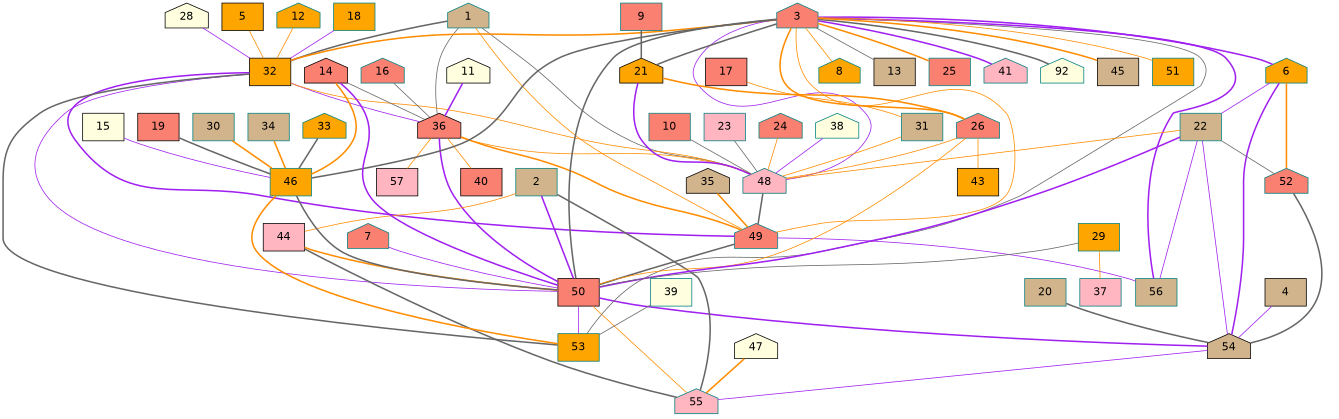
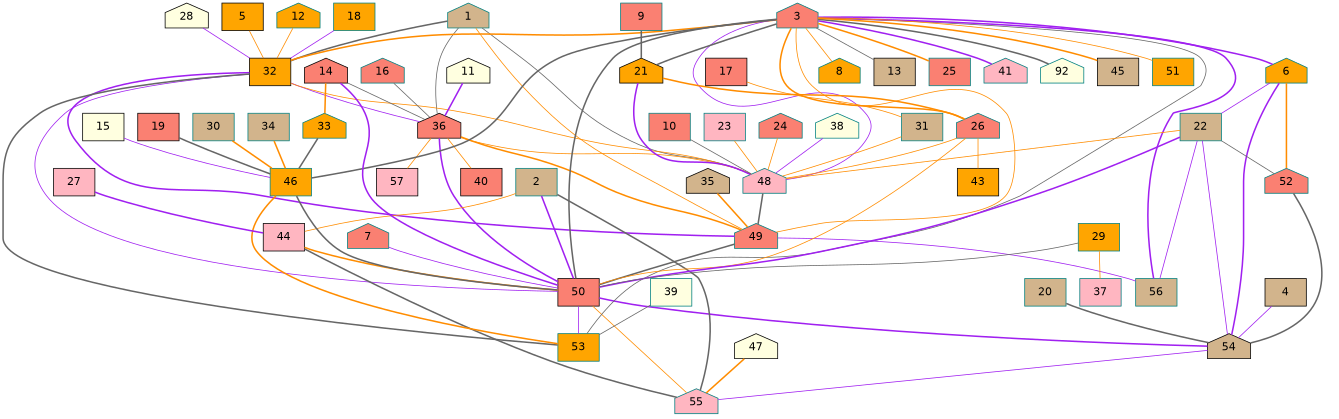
edge "14" -- "46": now "14" -- "33"
edge "23" -- "48": color gray40 -> darkorange
node "27": added
